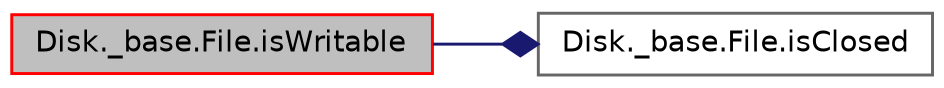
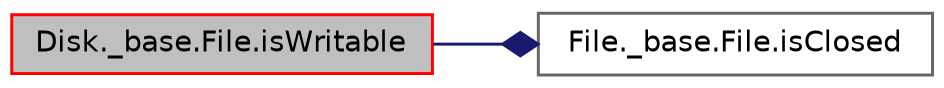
node "Disk._base.File.isClosed": label "Disk._base.File.isClosed" -> "File._base.File.isClosed"
